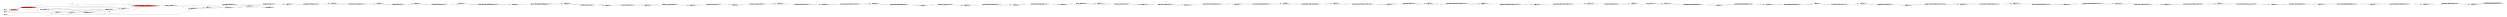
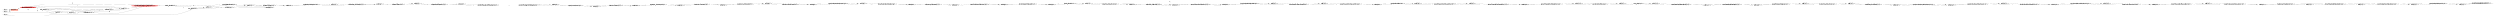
node "return false@@@32@@@['1', '1', '0']": removed
